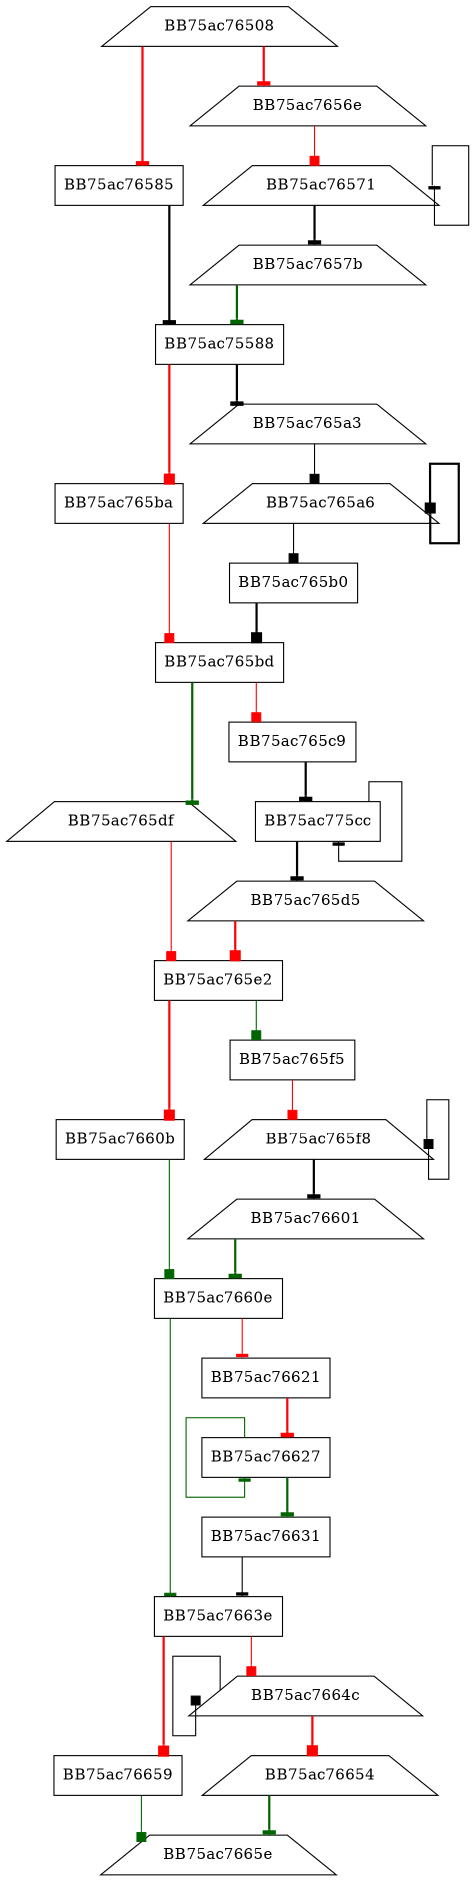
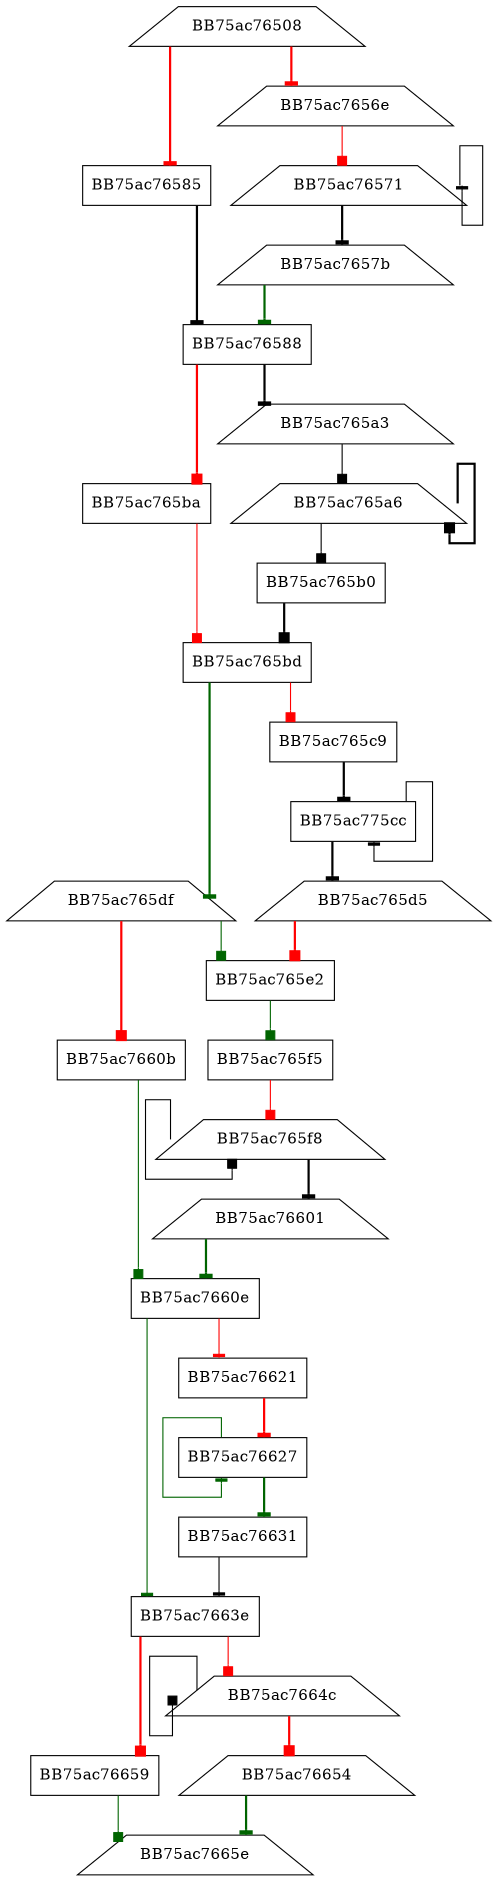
node "BB75ac75588": label "BB75ac75588" -> "BB75ac76588"
edge "BB75ac765df" -> "BB75ac765e2": color red -> darkgreen
edge "BB75ac765e2" -> "BB75ac7660b": now "BB75ac765df" -> "BB75ac7660b"
